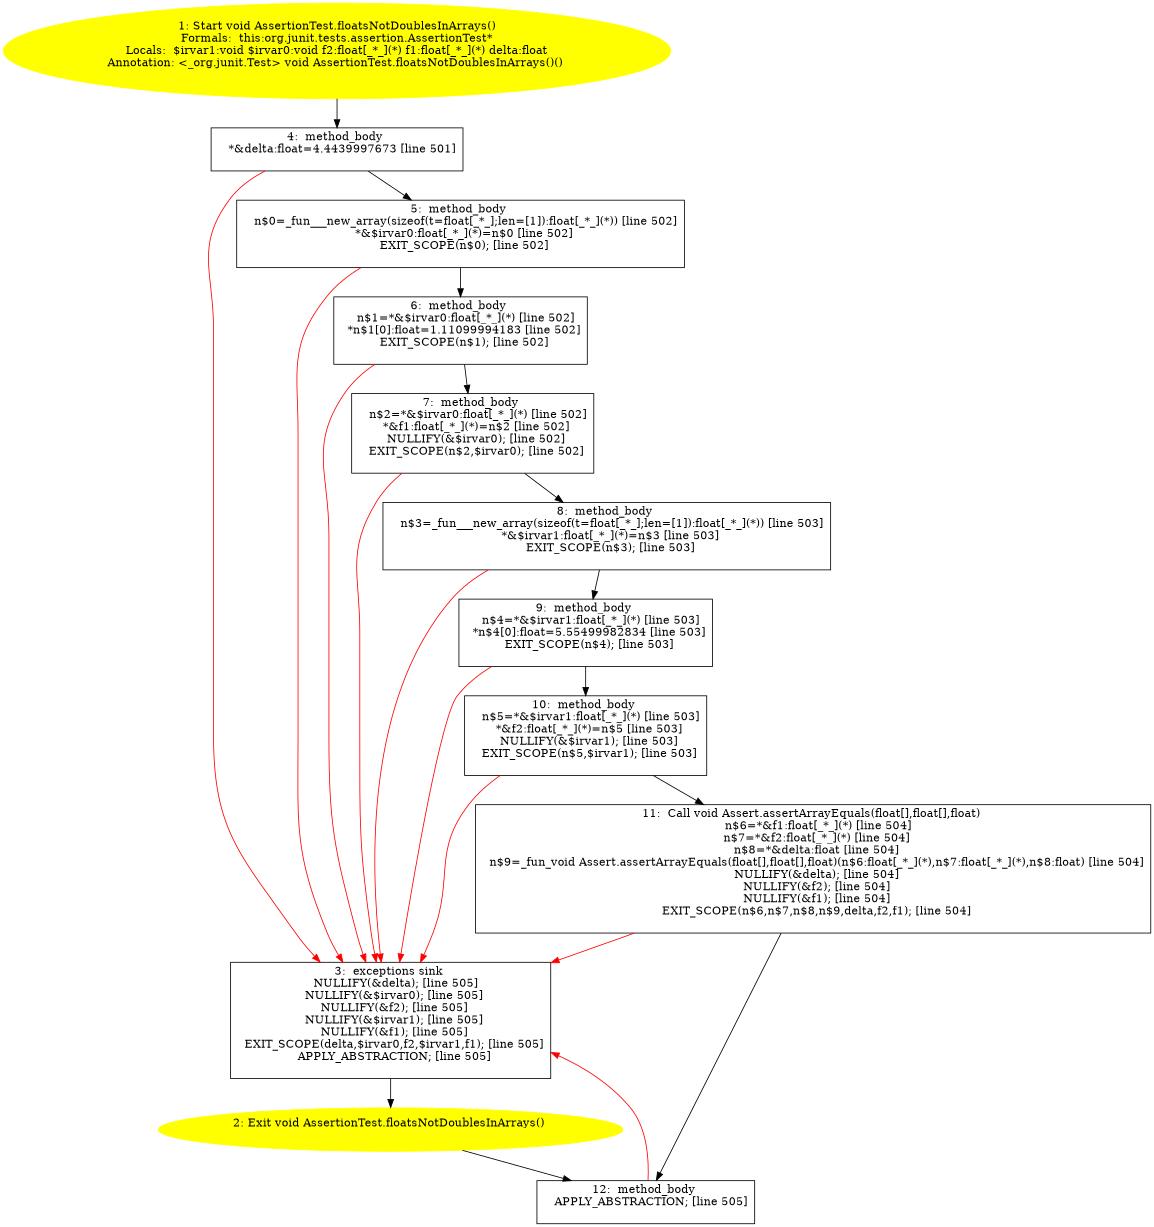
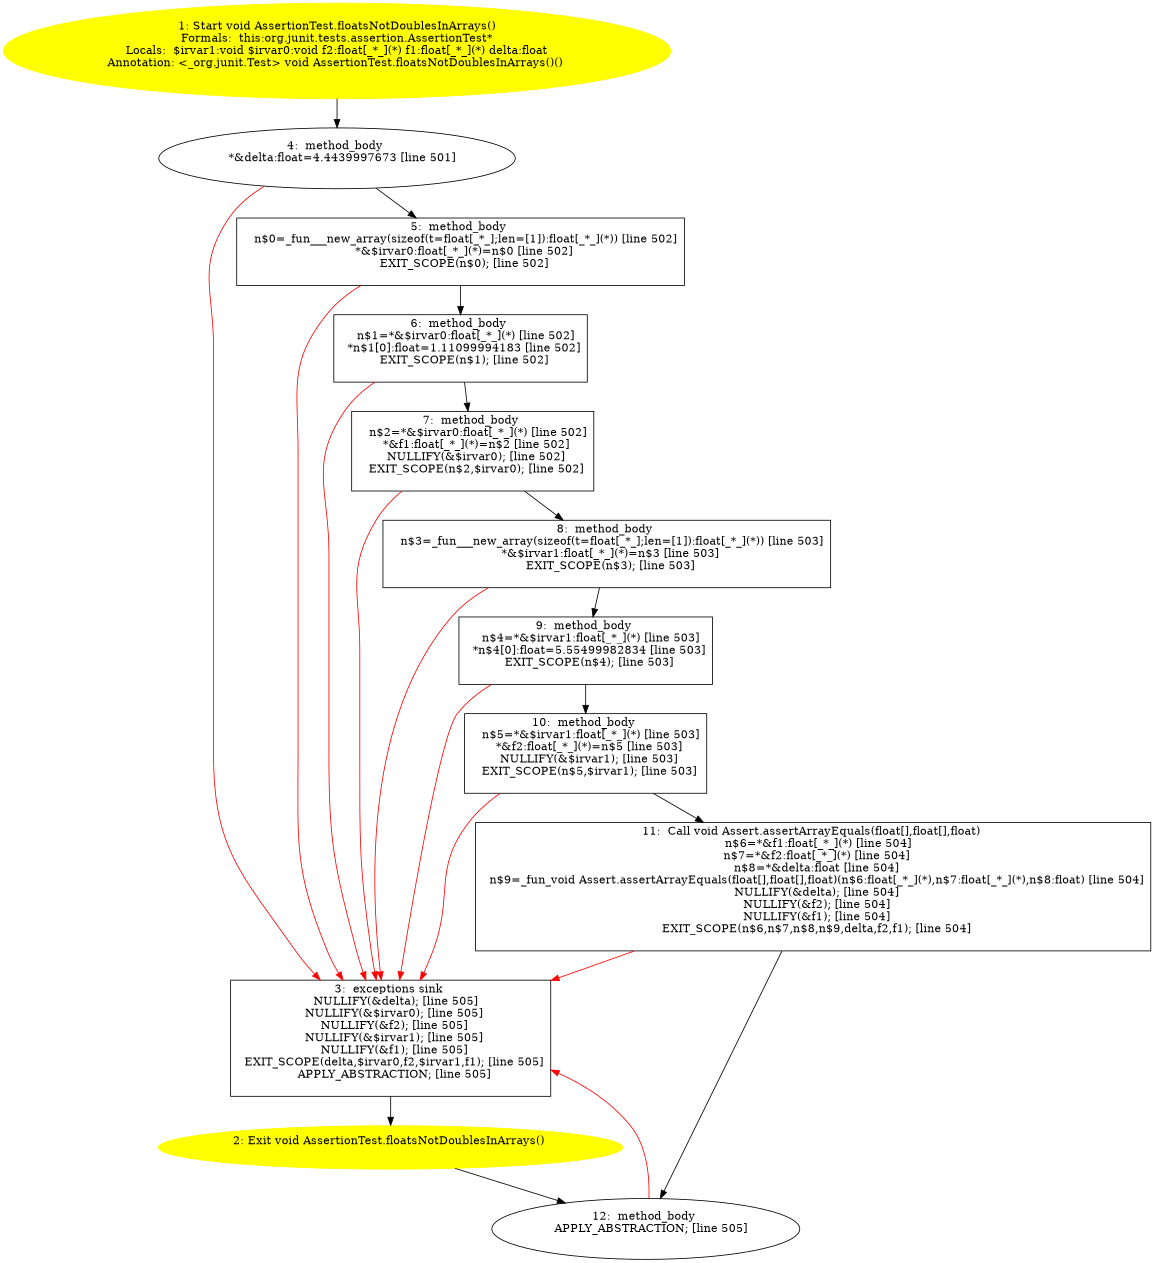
node "4:  method_body *&delta:float=4.4439997673 [line 501]": shape box -> ellipse
node "12:  method_body APPLY_ABSTRACTION; [line 505]": shape box -> ellipse
